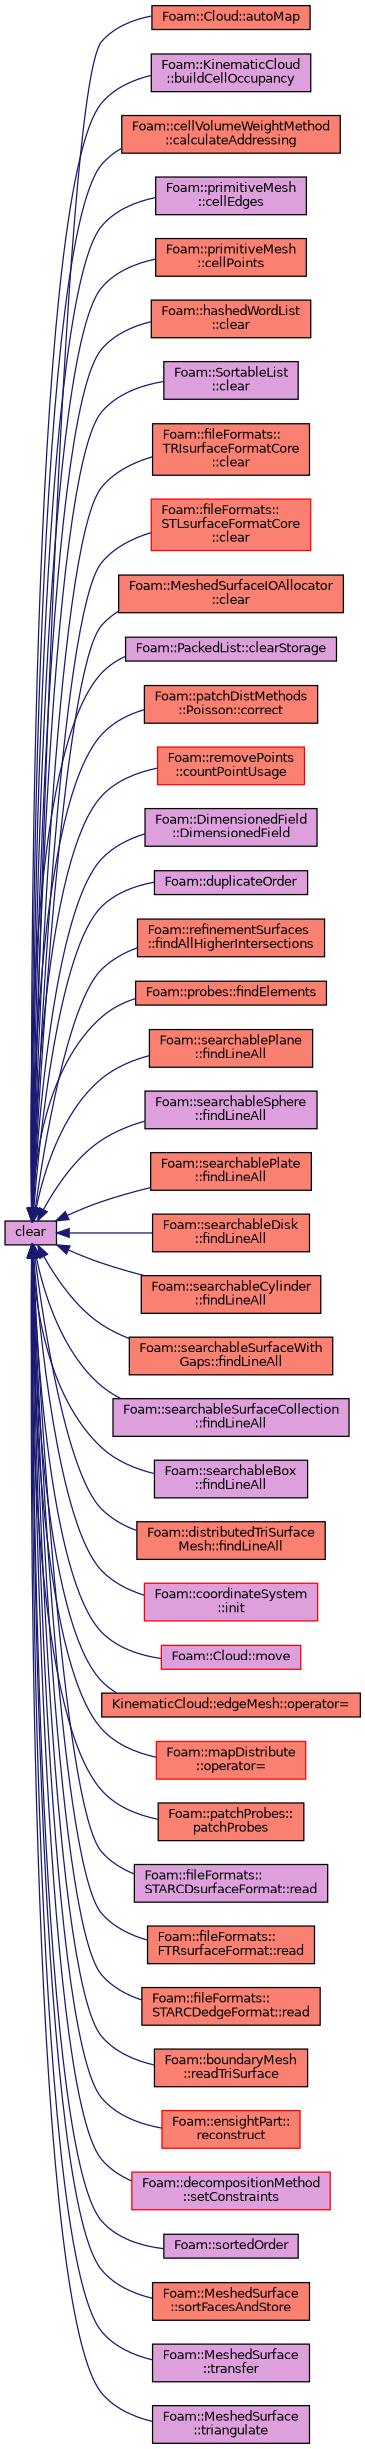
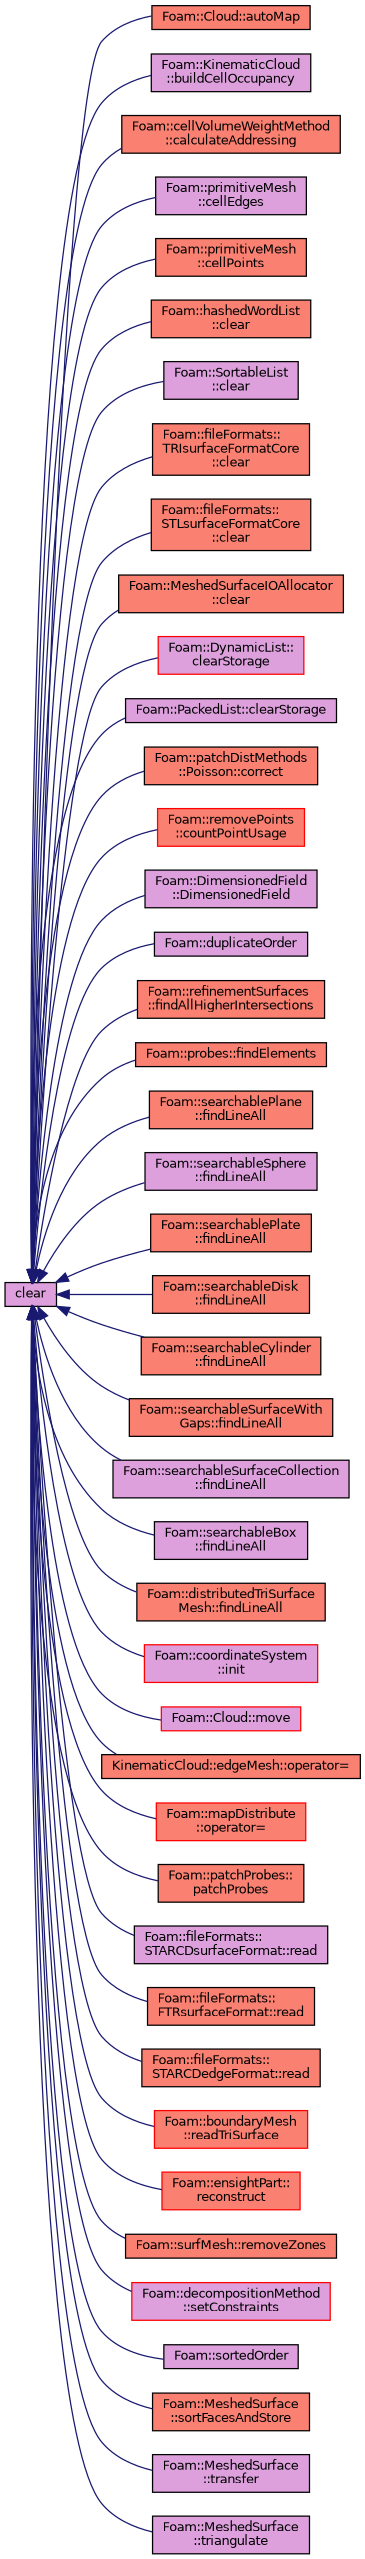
node "Foam::fileFormats:: STLsurfaceFormatCore ::clear": color red -> black
node "Foam::DynamicList:: clearStorage": added
node "Foam::boundaryMesh ::readTriSurface": color black -> red
node "Foam::surfMesh::removeZones": added
